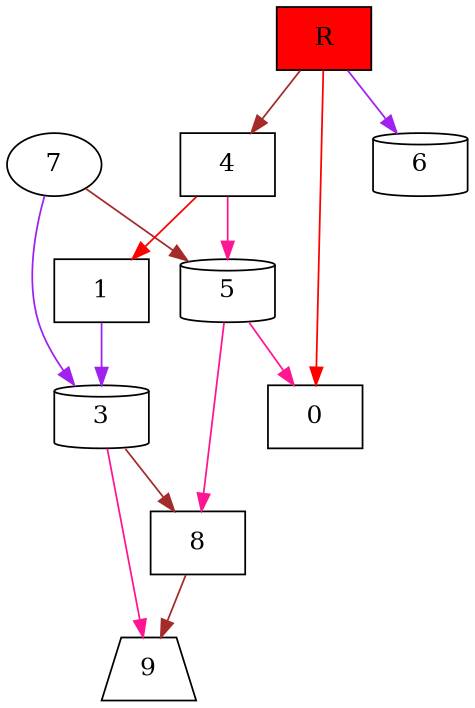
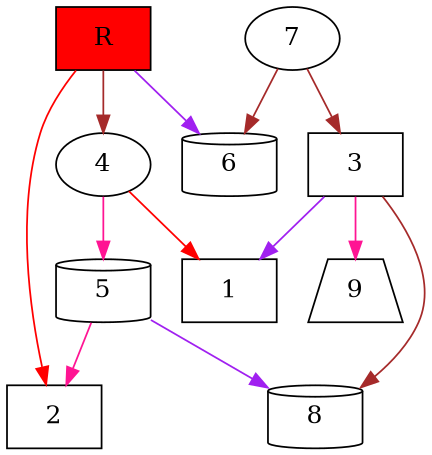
node "4": shape box -> ellipse
edge "7" -> "5": now "7" -> "6"
edge "7" -> "3": color purple -> brown
edge "1" -> "3": reversed
edge "5" -> "8": color deeppink -> purple
node "3": shape cylinder -> box
node "0": label "0" -> "2"
node "8": shape box -> cylinder
edge "8" -> "9": removed
